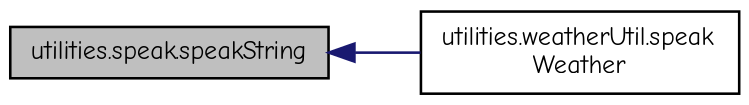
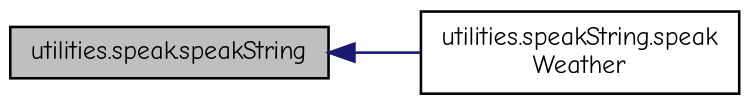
node "utilities.weatherUtil.speak Weather": label "utilities.weatherUtil.speak Weather" -> "utilities.speakString.speak Weather"
